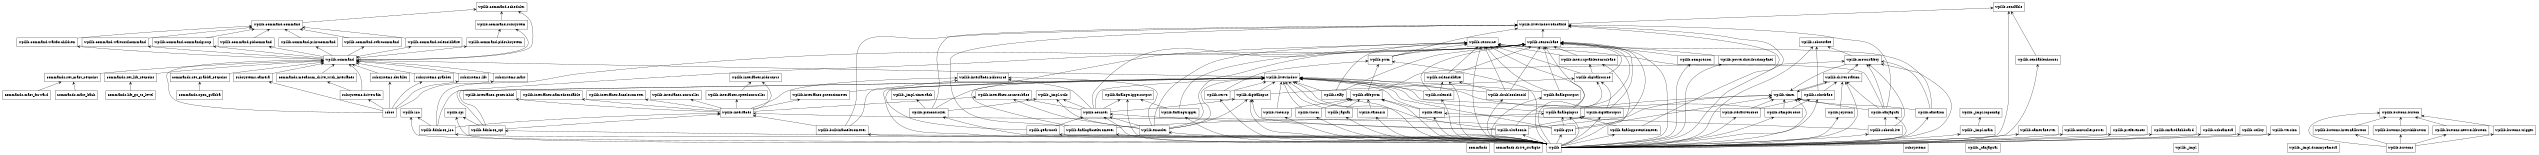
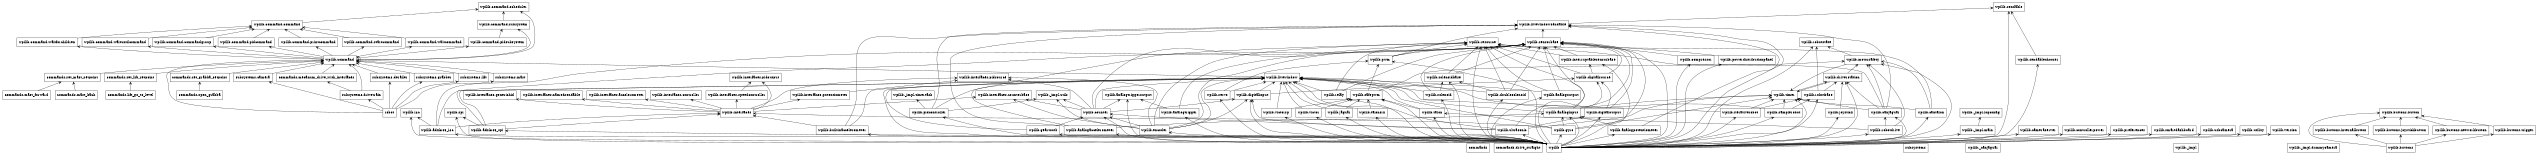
node "wpilib.command.solenoidbase": label "wpilib.command.solenoidbase" -> "wpilib.command.waitcommand"
